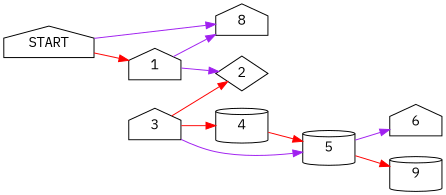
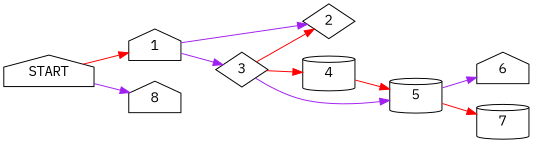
edge "1" -> "8": now "1" -> "3"
node "3": shape house -> diamond
node "9": label "9" -> "7"
